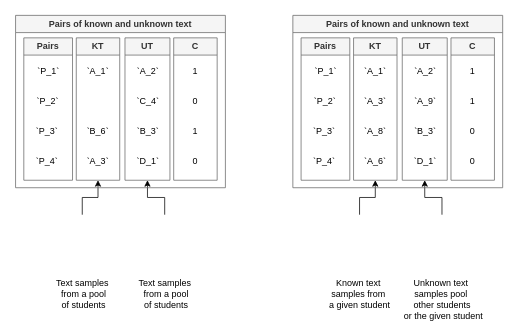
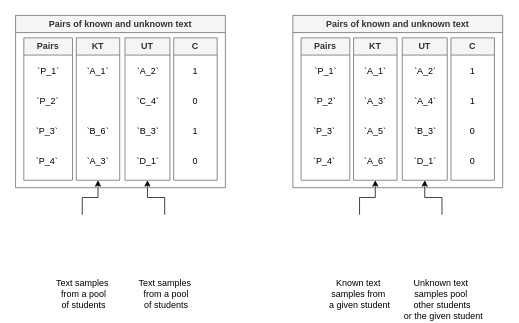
node "`A_9`": label "`A_9`" -> "`A_4`"
node "`A_8`": label "`A_8`" -> "`A_5`"
